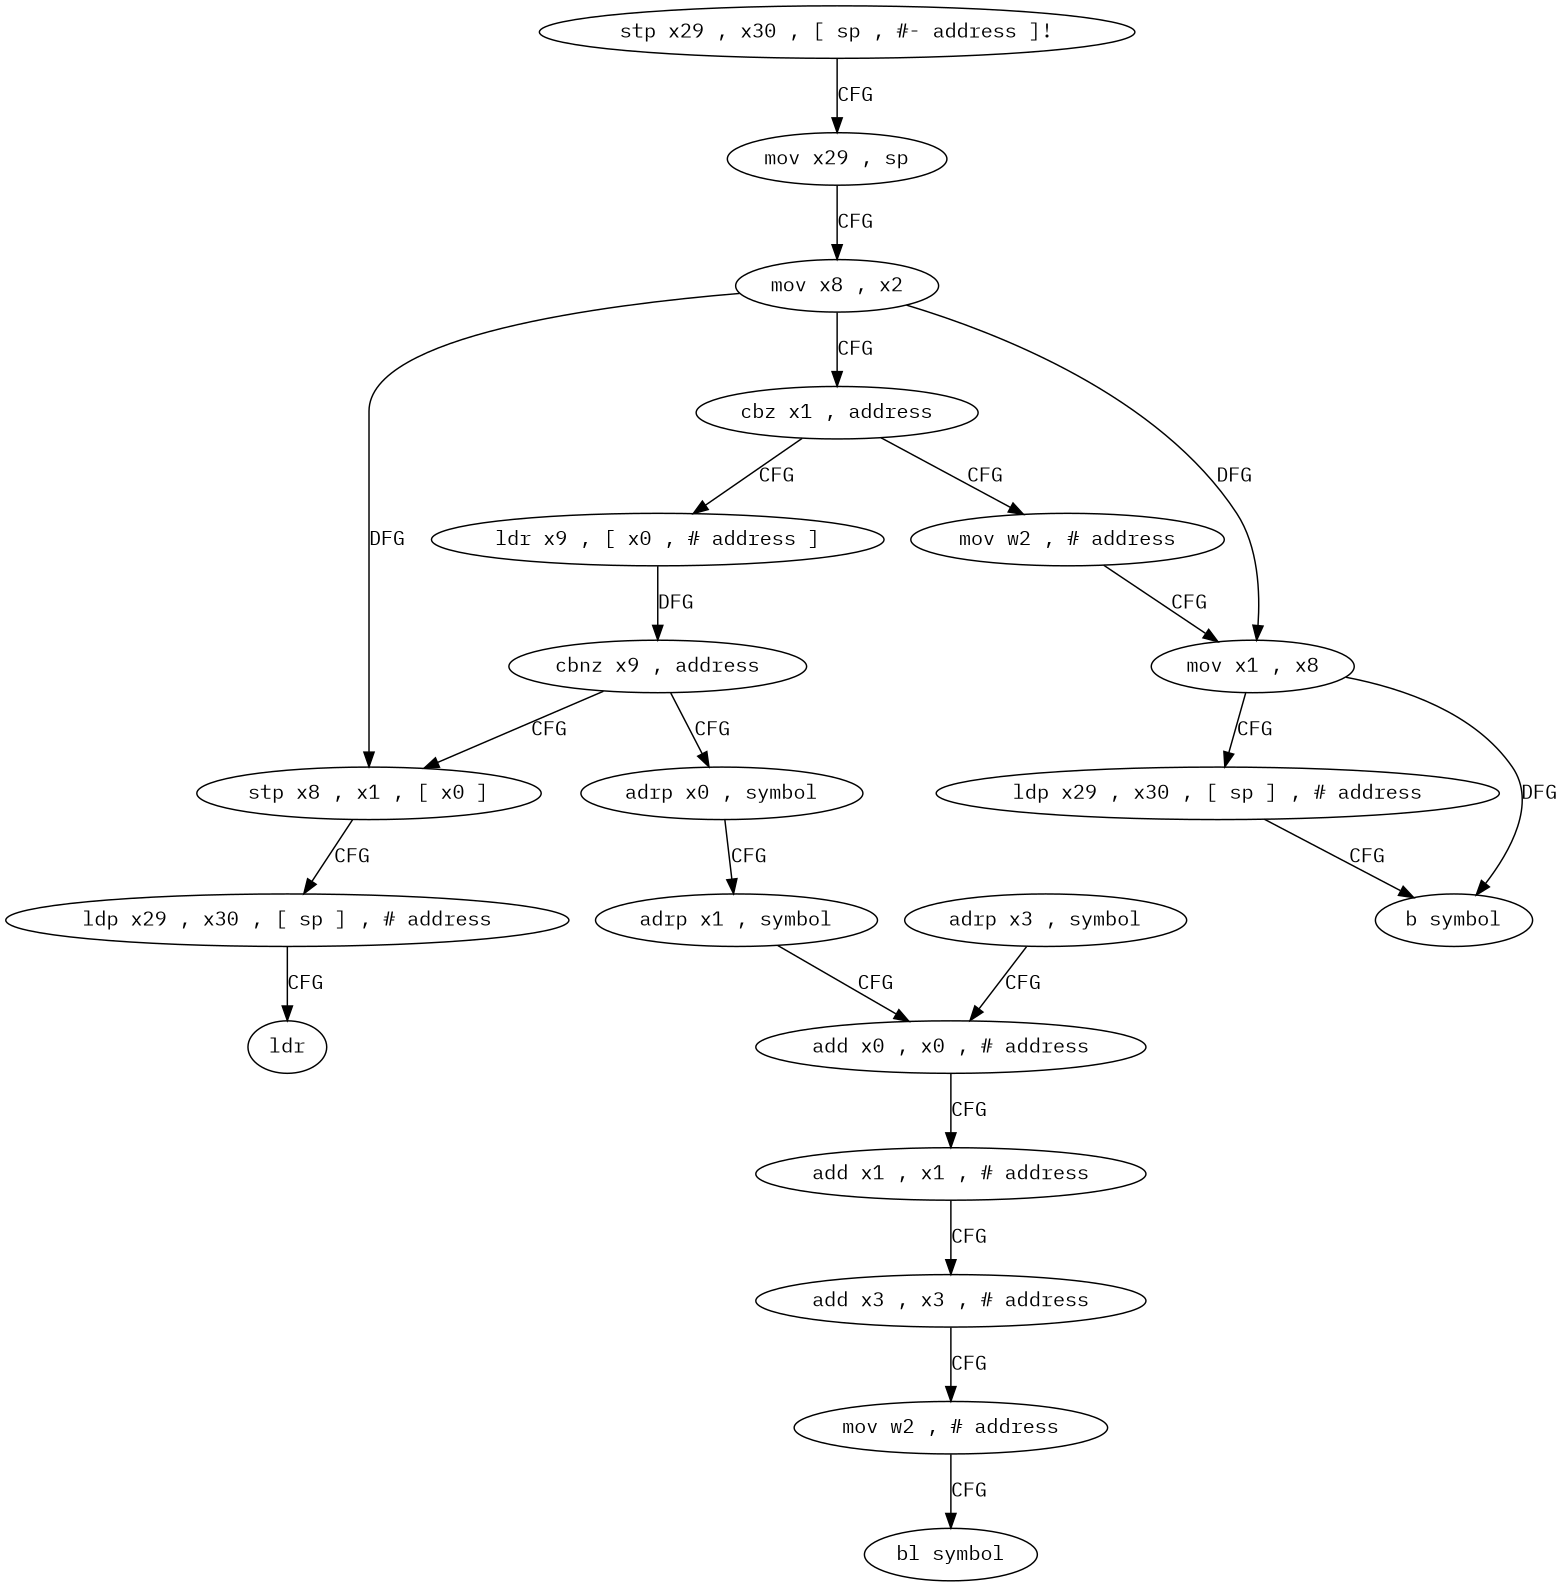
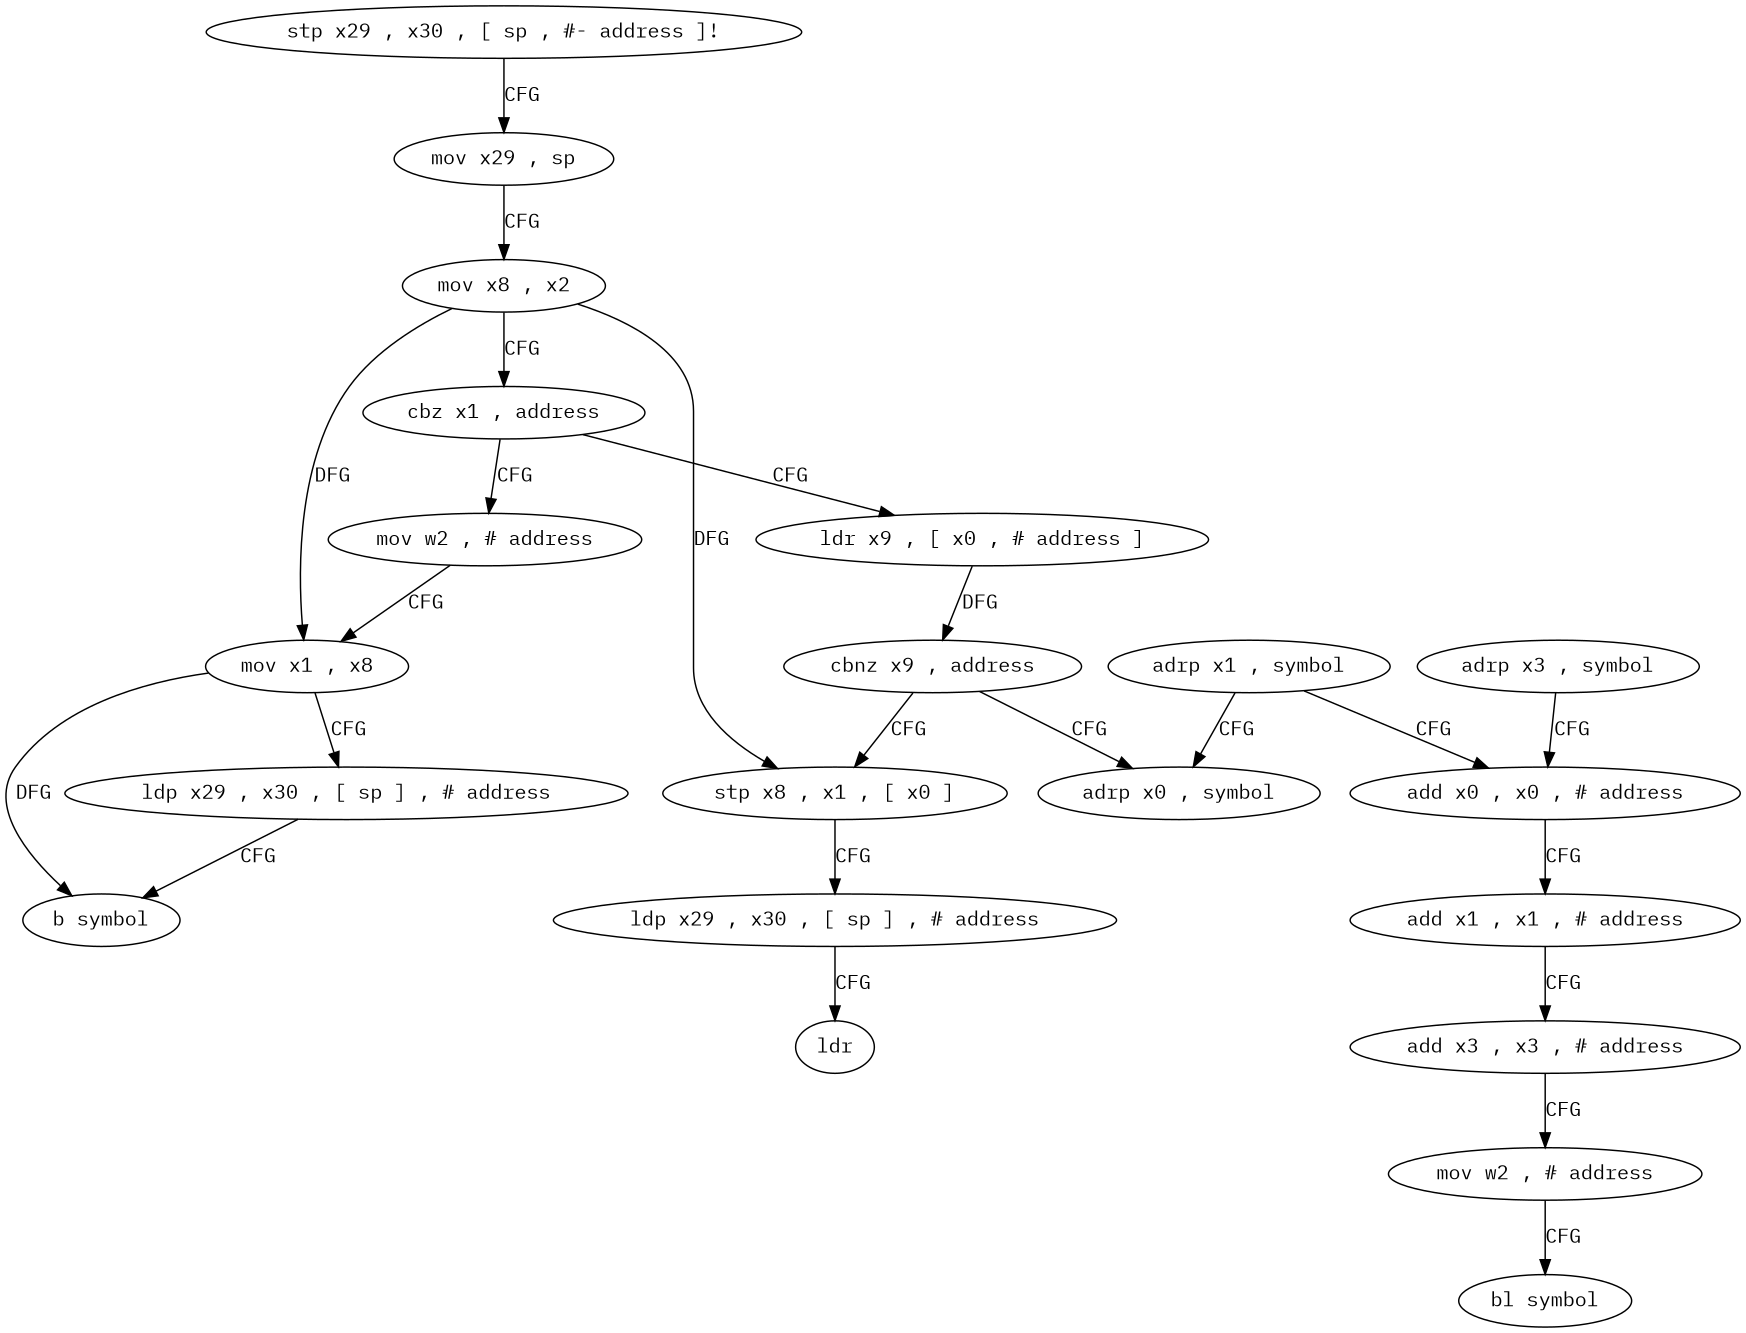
edge "adrp x0 , symbol" -> "adrp x1 , symbol": reversed
